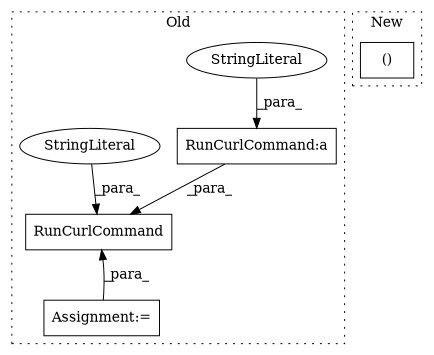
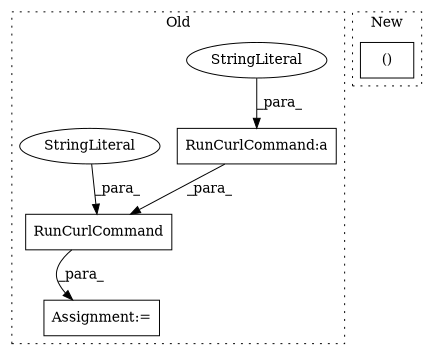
edge "Assignment:=" -> "RunCurlCommand": reversed
